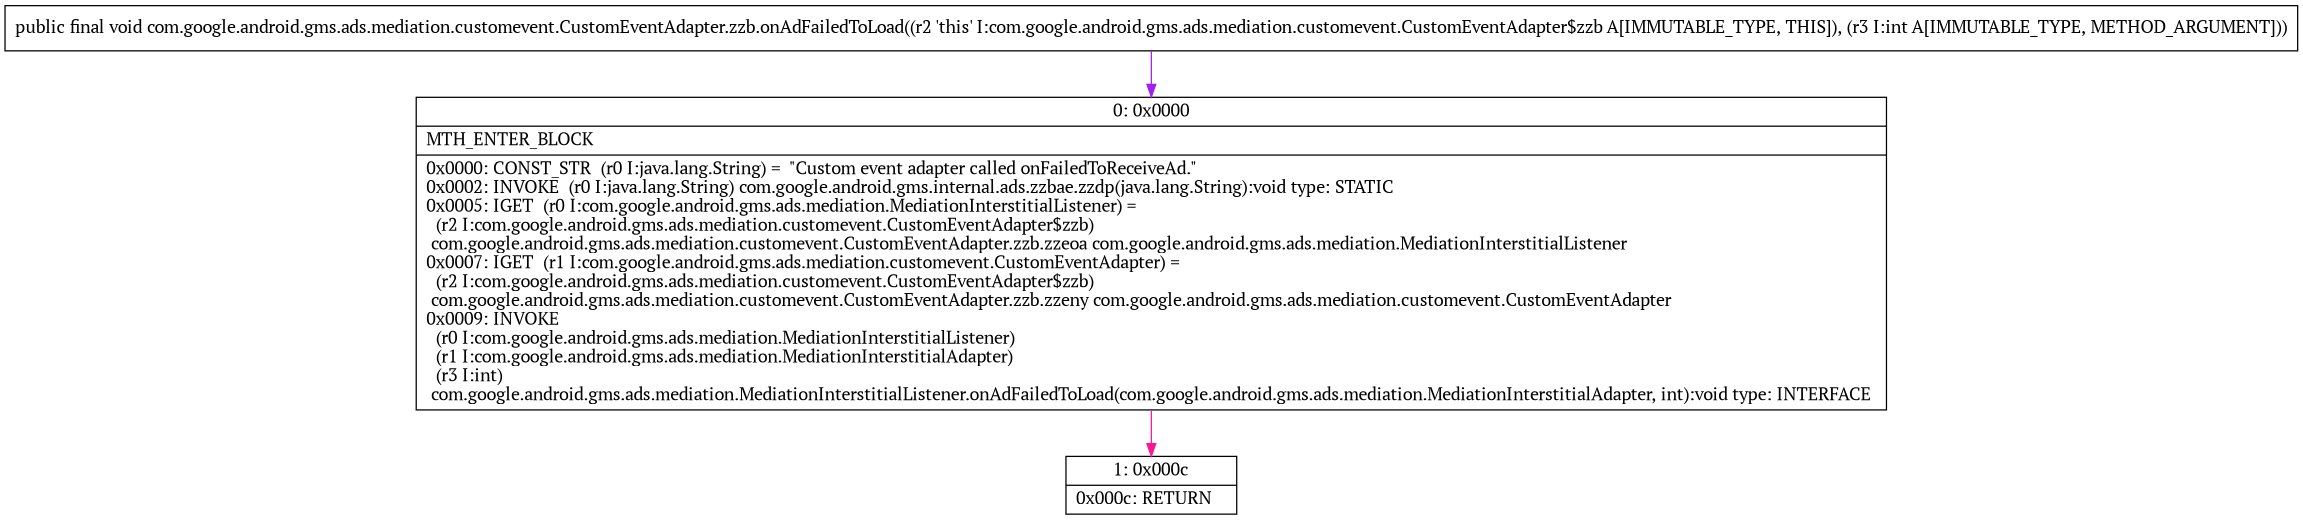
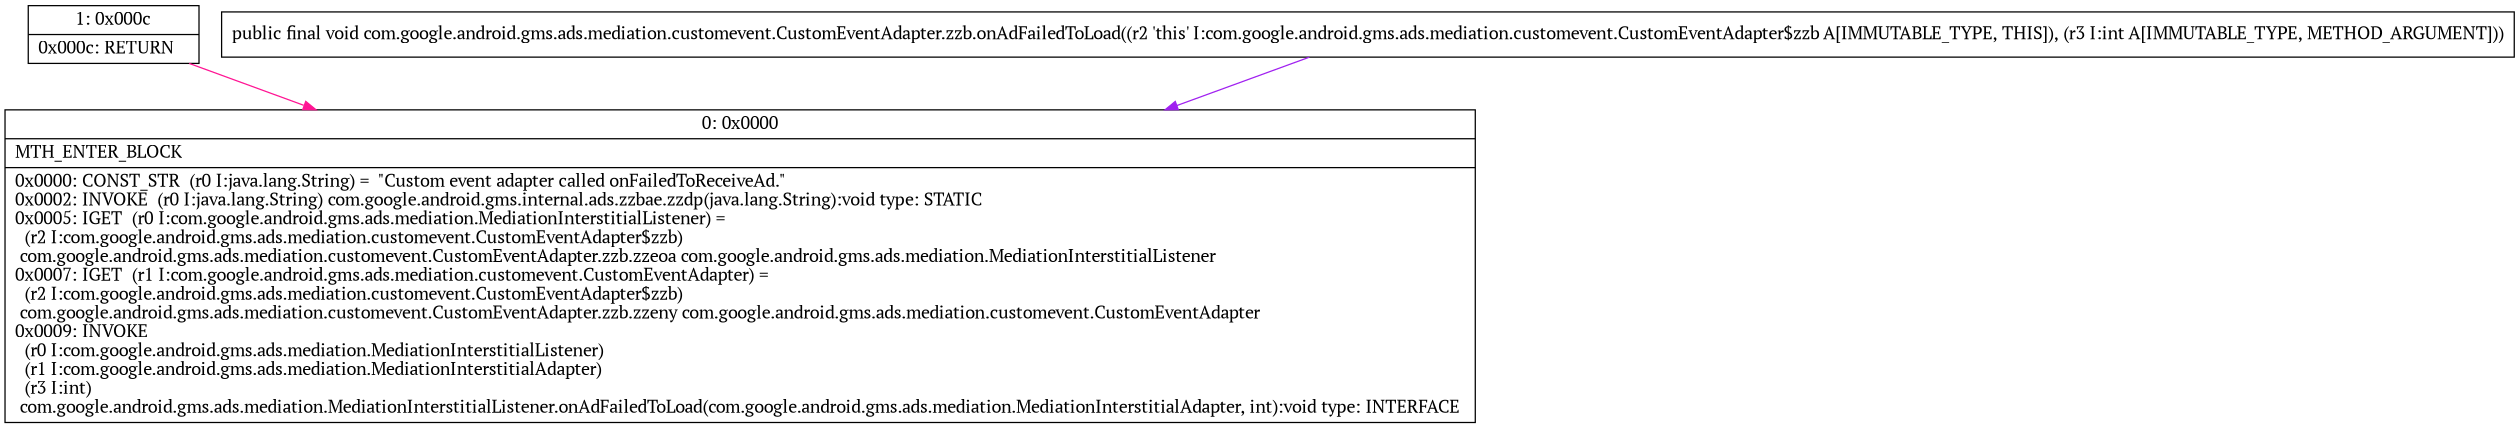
edge "0: 0x0000" -> "1: 0x000c": reversed
